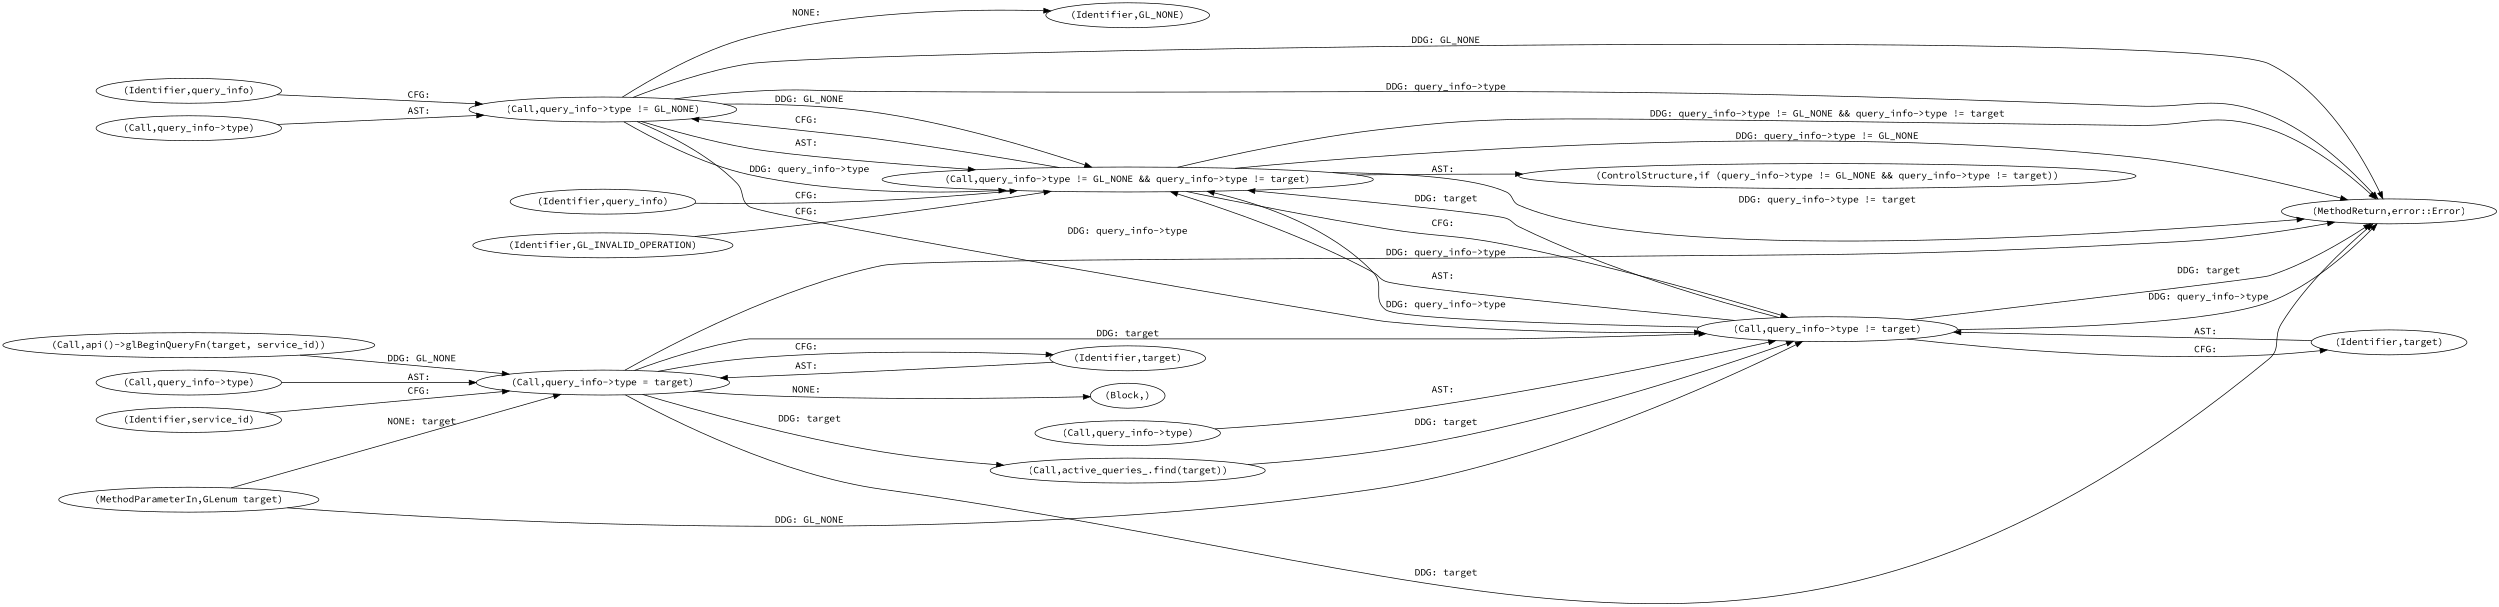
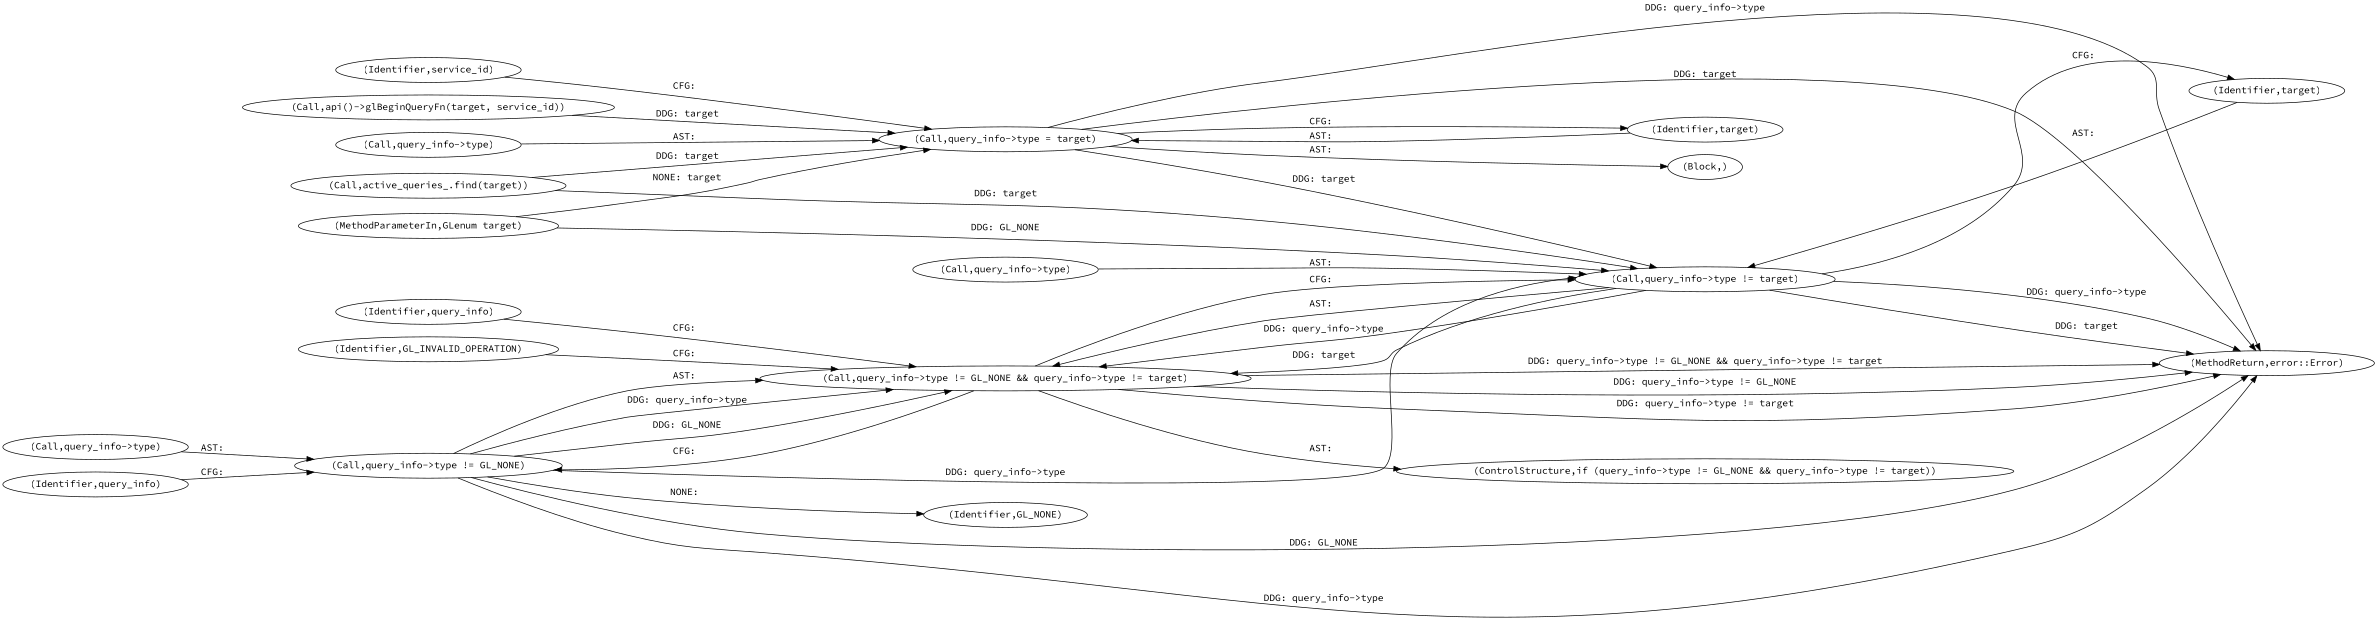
edge "(Call,api()->glBeginQueryFn(target, service_id))" -> "(Call,query_info->type = target)": label "DDG: GL_NONE" -> "DDG: target"
edge "(Call,query_info->type = target)" -> "(Block,)": label "NONE: " -> "AST: "
edge "(Call,query_info->type = target)" -> "(Call,active_queries_.find(target))": reversed
